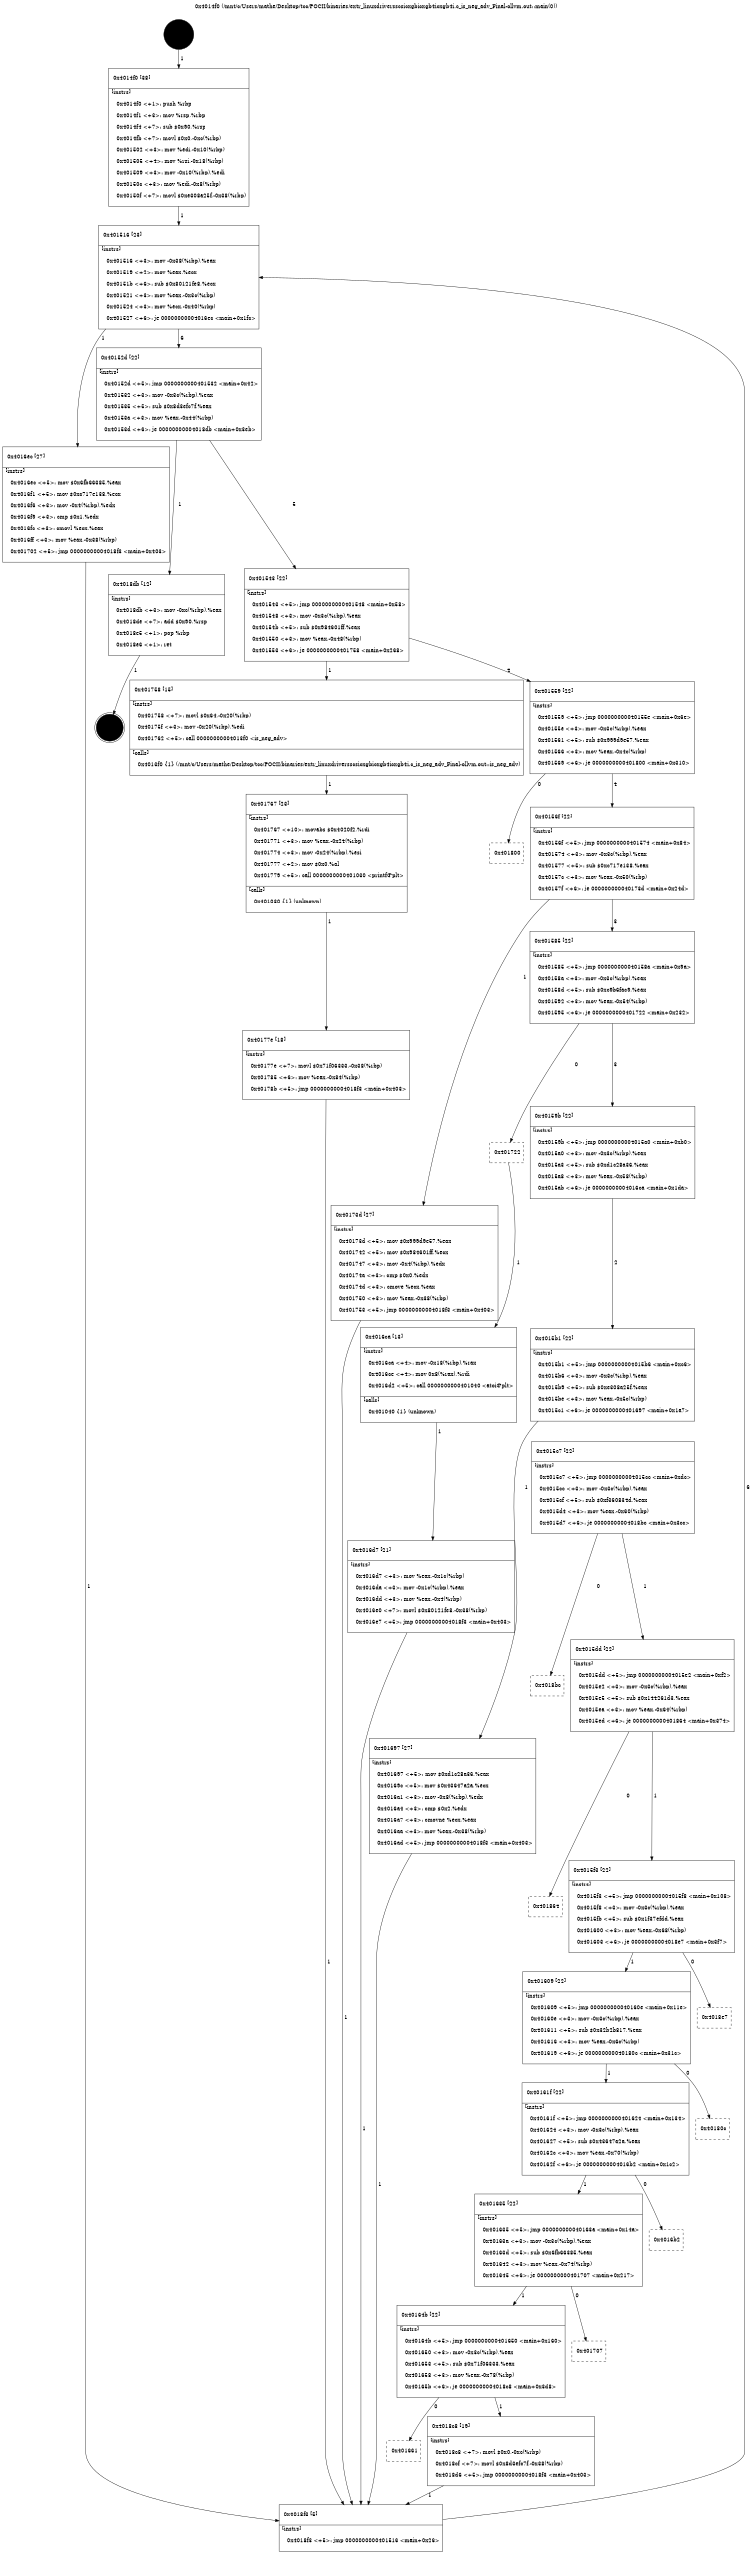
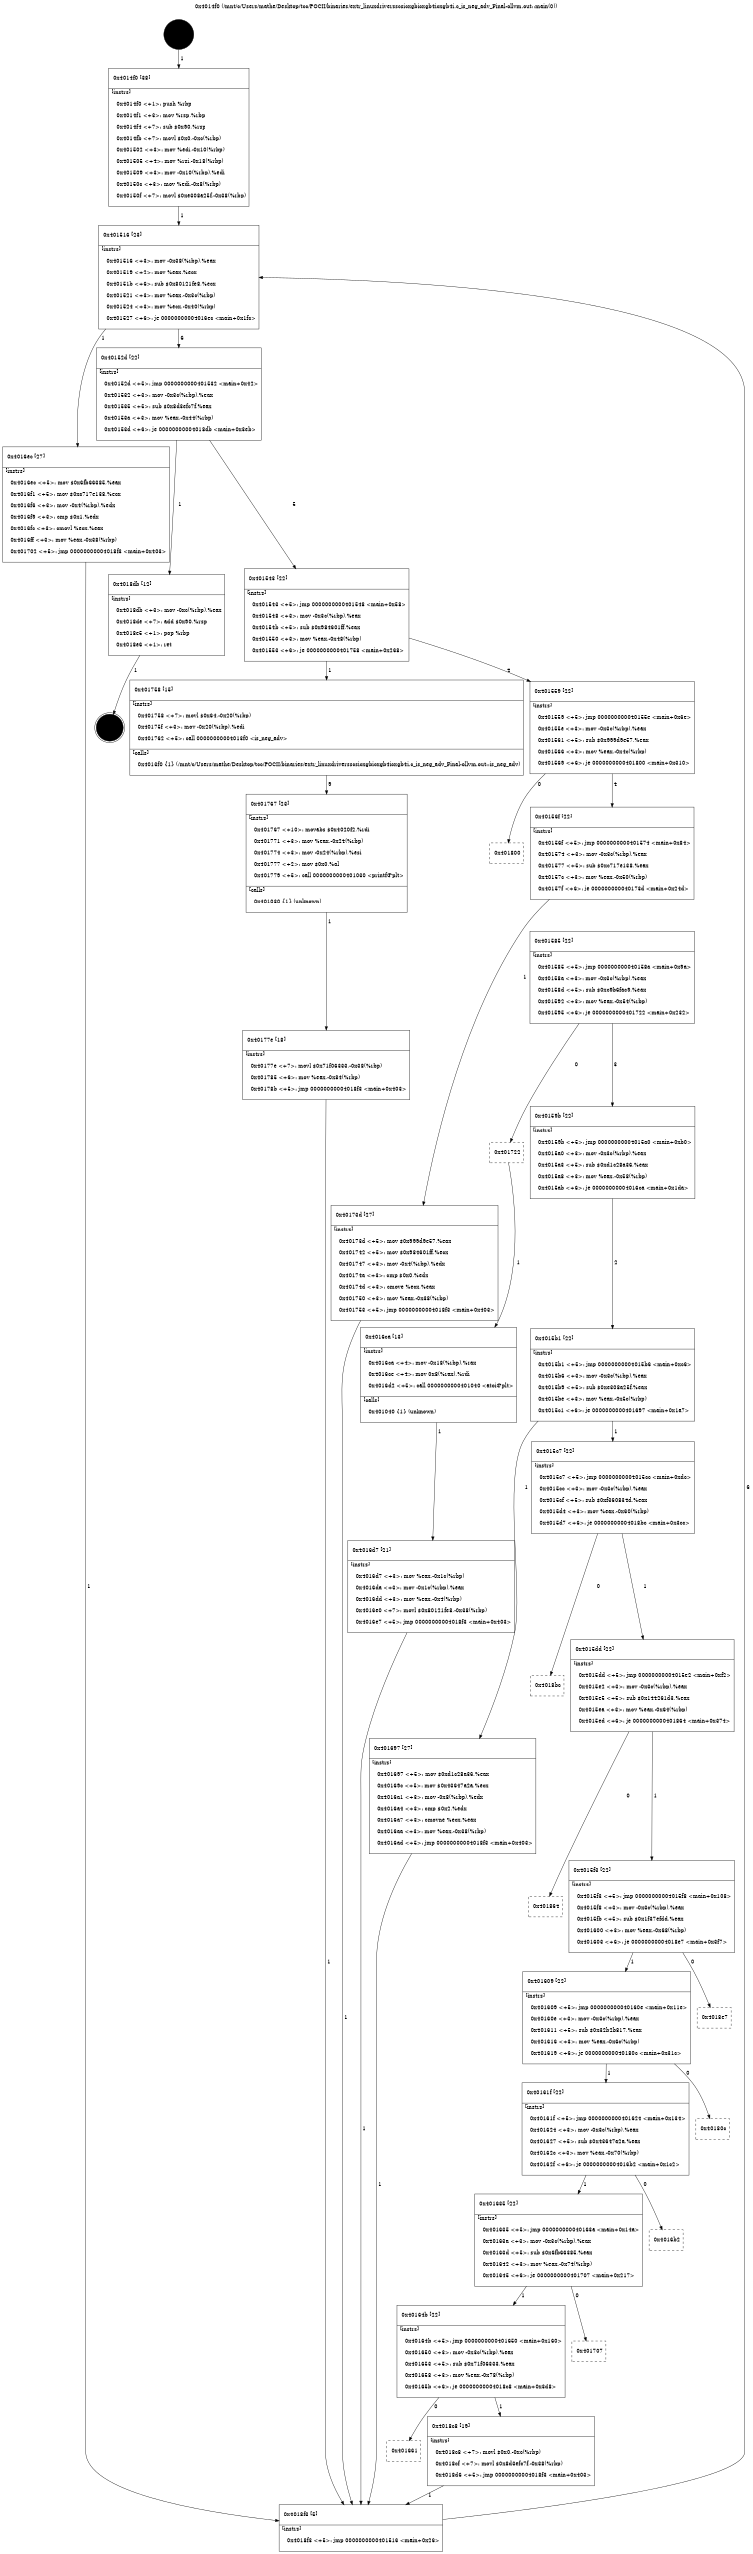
edge "0x401758 [15]" -> "0x401767 [23]": label " 1" -> " 9"
edge "0x40156f [22]" -> "0x401585 [22]": removed, label "3"
edge "0x4015b1 [22]" -> "0x4015c7 [22]": added, label "1"
